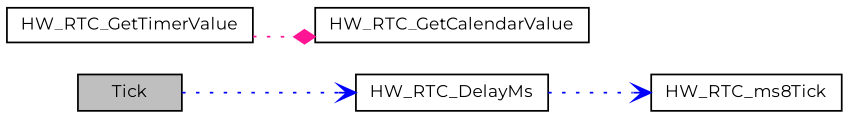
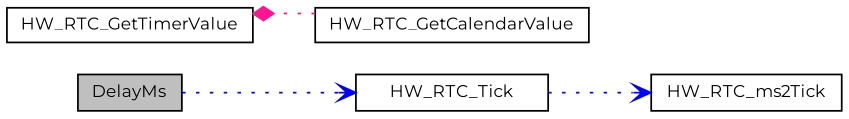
edge "HW_RTC_GetTimerValue" -> "HW_RTC_GetCalendarValue": reversed
node "Tick": label "Tick" -> "DelayMs"
node "HW_RTC_DelayMs": label "HW_RTC_DelayMs" -> "HW_RTC_Tick"
node "HW_RTC_ms8Tick": label "HW_RTC_ms8Tick" -> "HW_RTC_ms2Tick"
